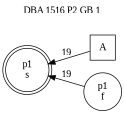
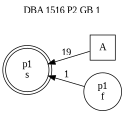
edge "p1 f" -> "p1 s": label "19" -> "1"
